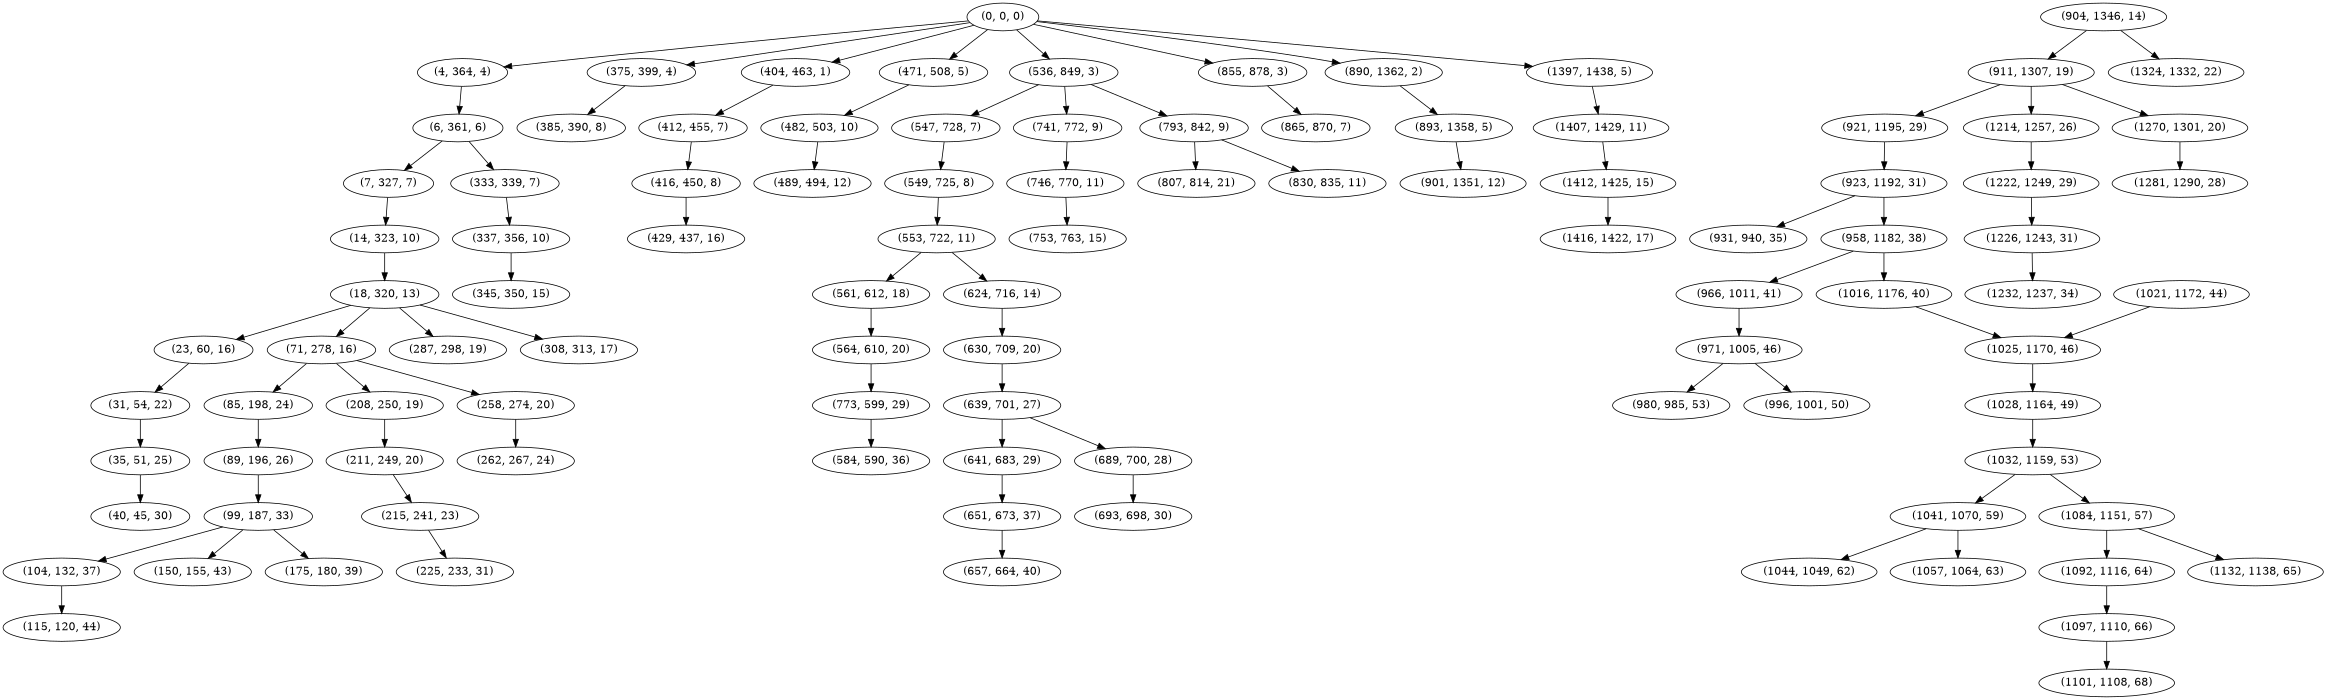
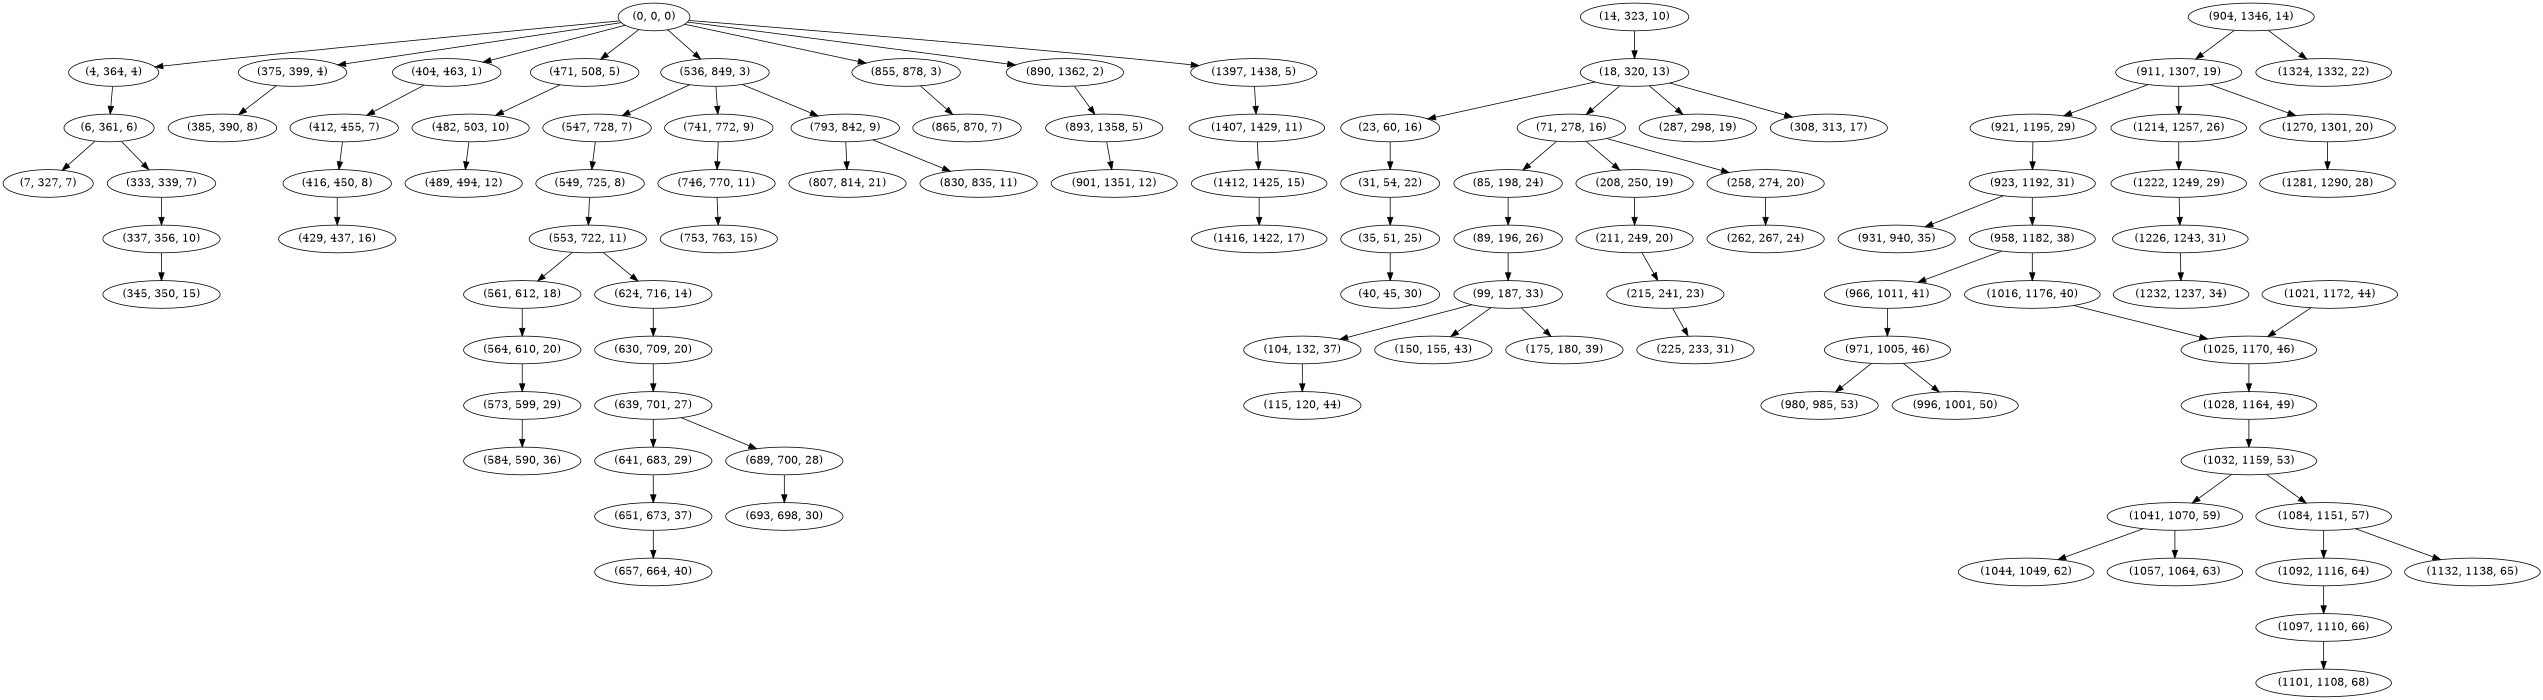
edge "(7, 327, 7)" -> "(14, 323, 10)": removed
node "(773, 599, 29)": label "(773, 599, 29)" -> "(573, 599, 29)"
